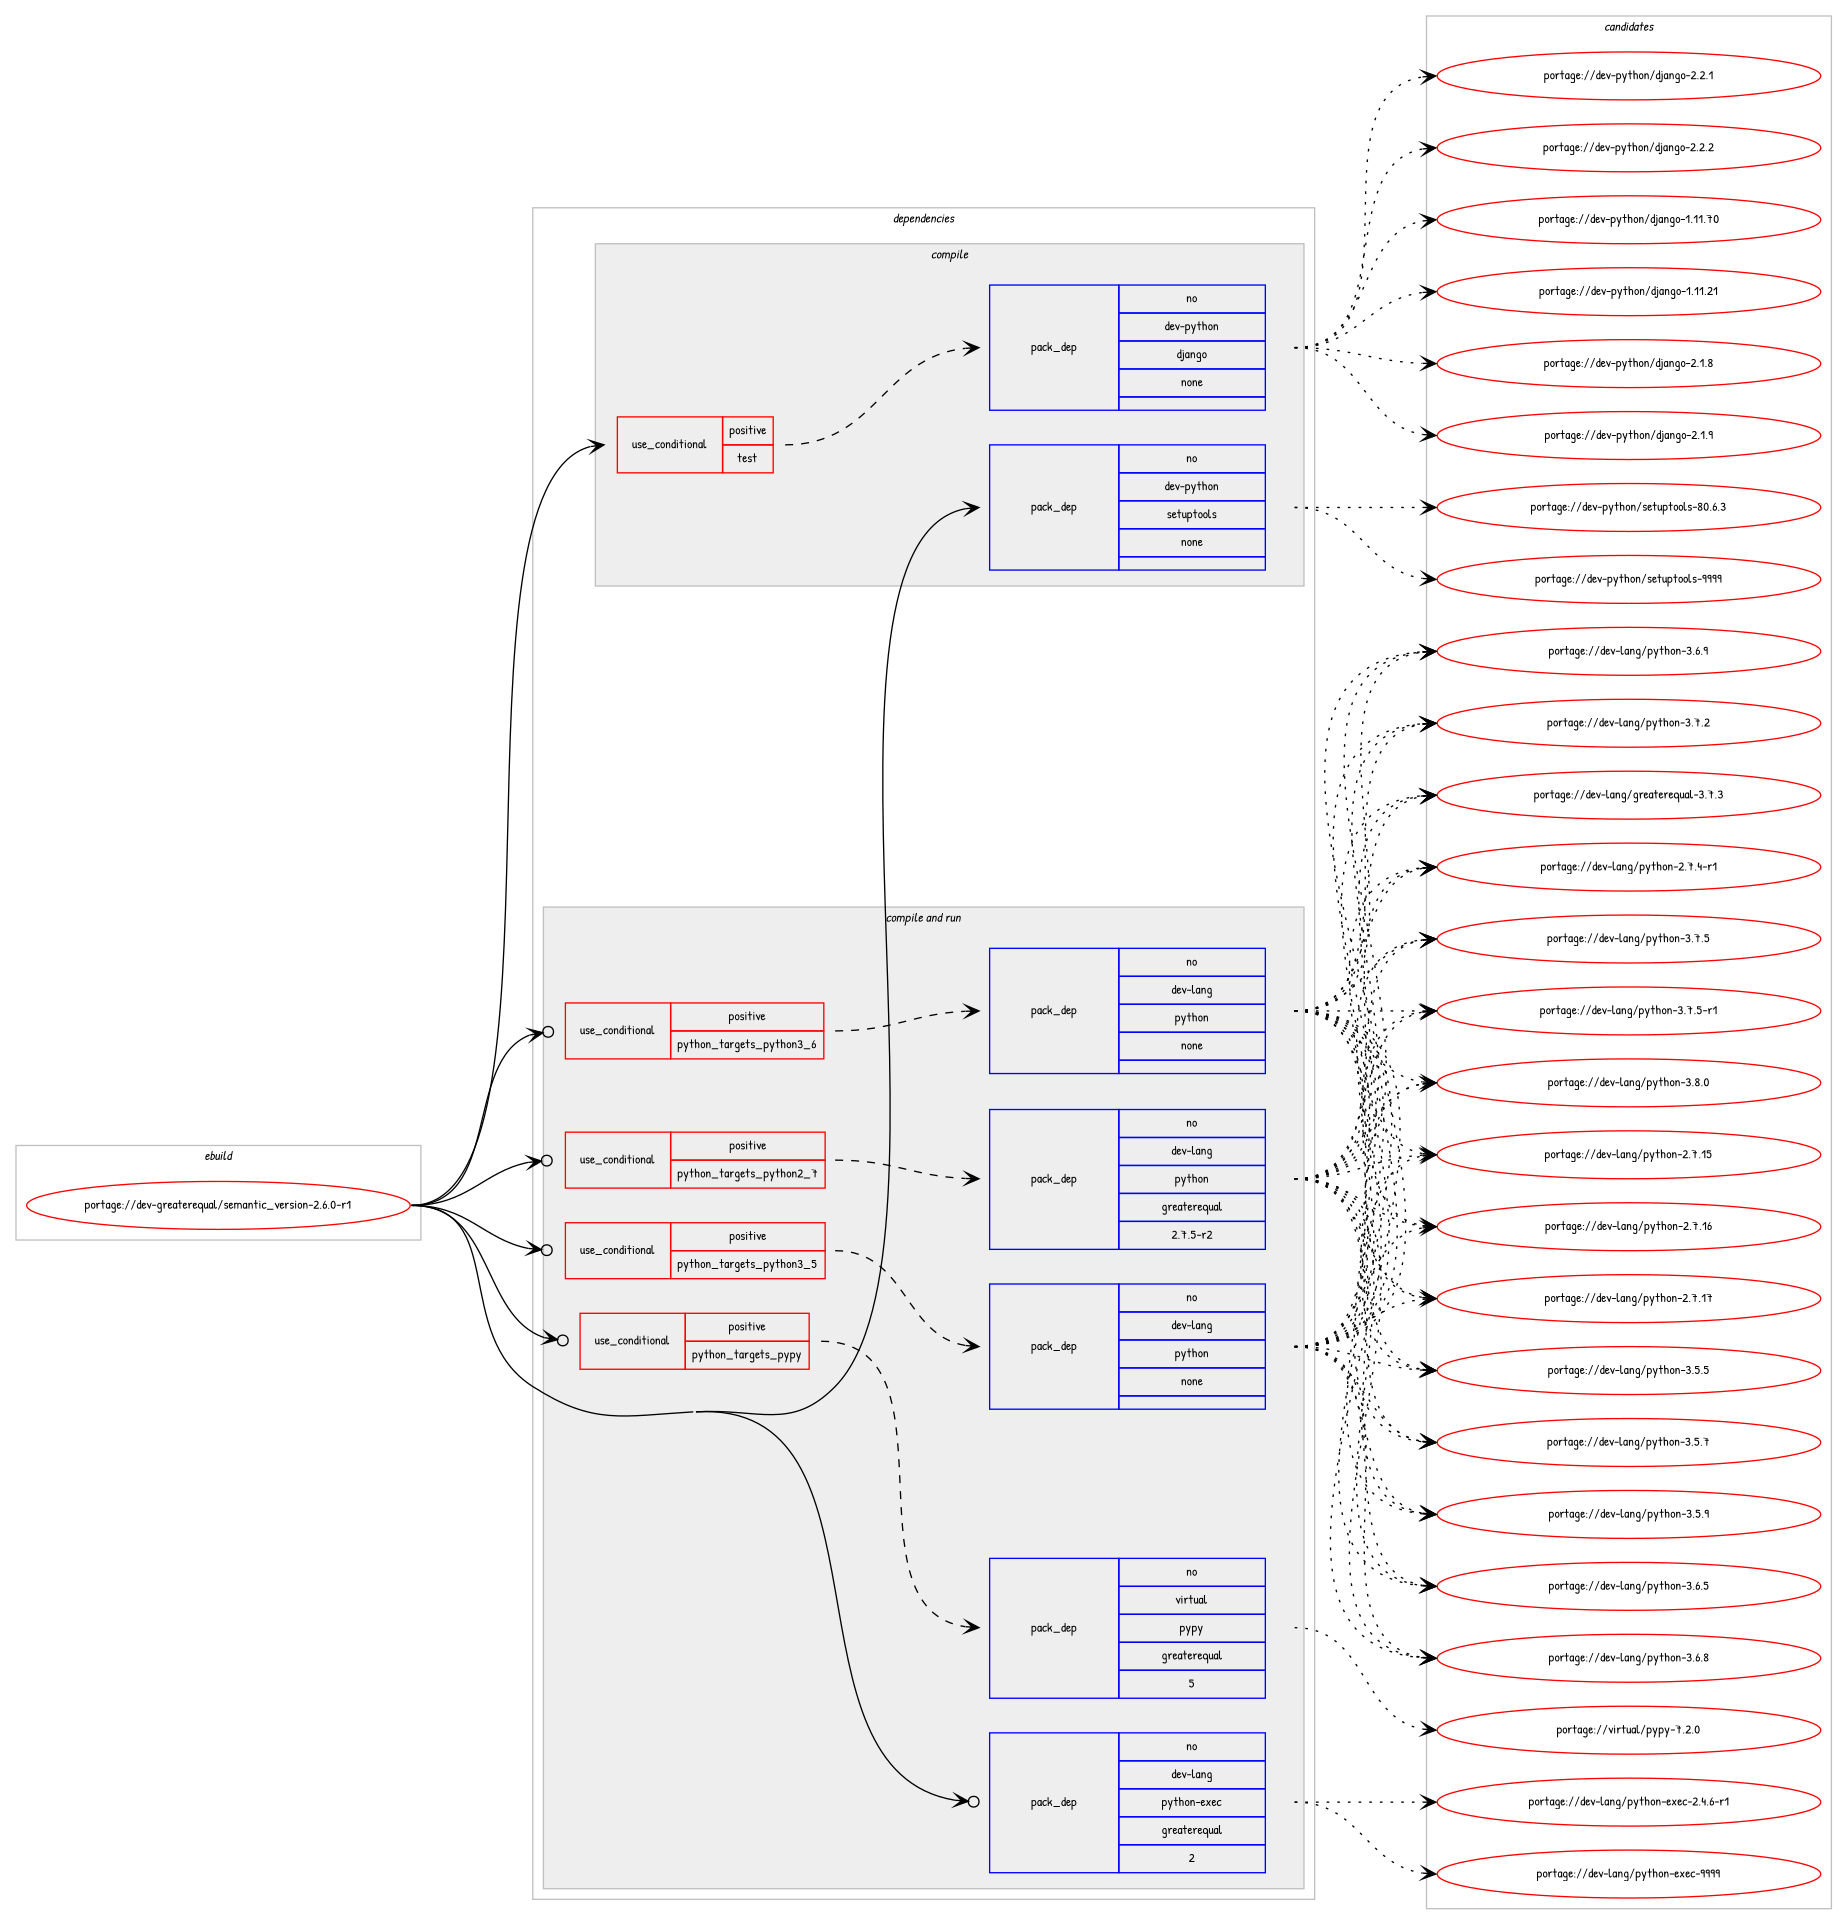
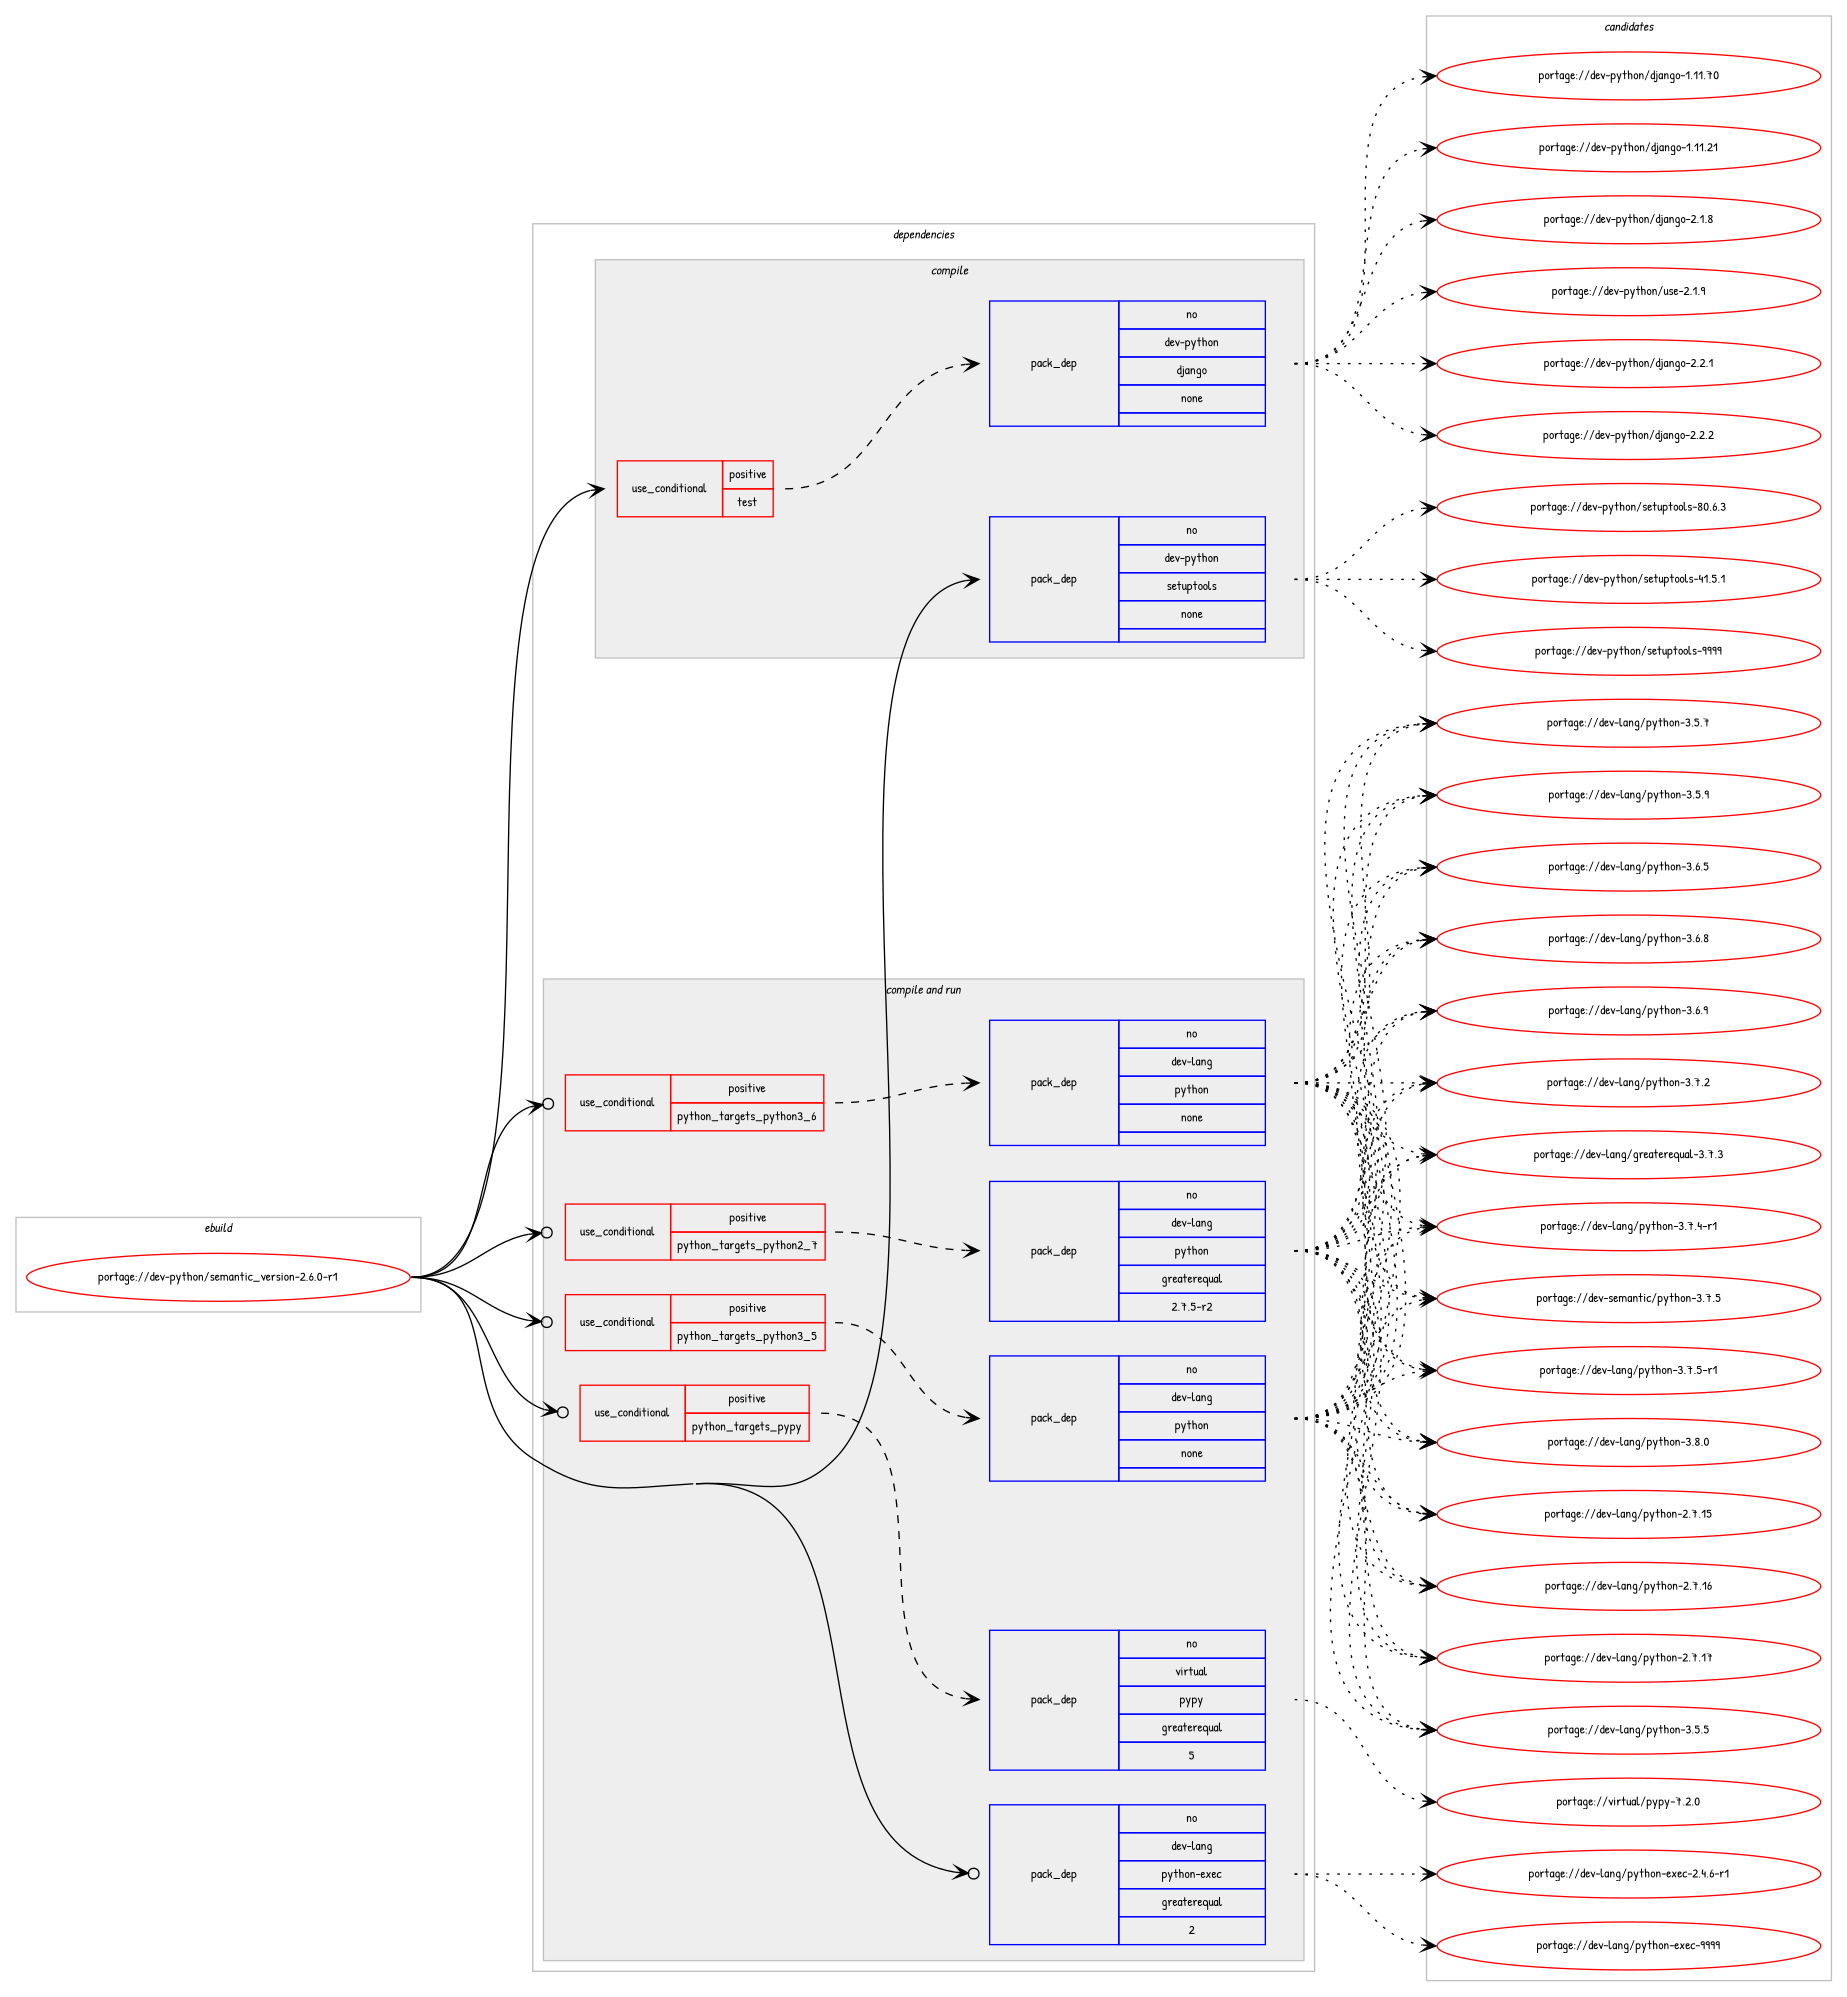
node "portage://dev-python/django-2.1.9": label "portage://dev-python/django-2.1.9" -> "portage://dev-python/use-2.1.9"
node "portage://dev-python/setuptools-41.5.1": added
node "portage://dev-lang/python-2.7.4-r1": label "portage://dev-lang/python-2.7.4-r1" -> "portage://dev-lang/python-3.7.4-r1"
node "portage://dev-lang/python-3.7.5": label "portage://dev-lang/python-3.7.5" -> "portage://dev-semantic/python-3.7.5"
node "portage://dev-greaterequal/semantic_version-2.6.0-r1": label "portage://dev-greaterequal/semantic_version-2.6.0-r1" -> "portage://dev-python/semantic_version-2.6.0-r1"
